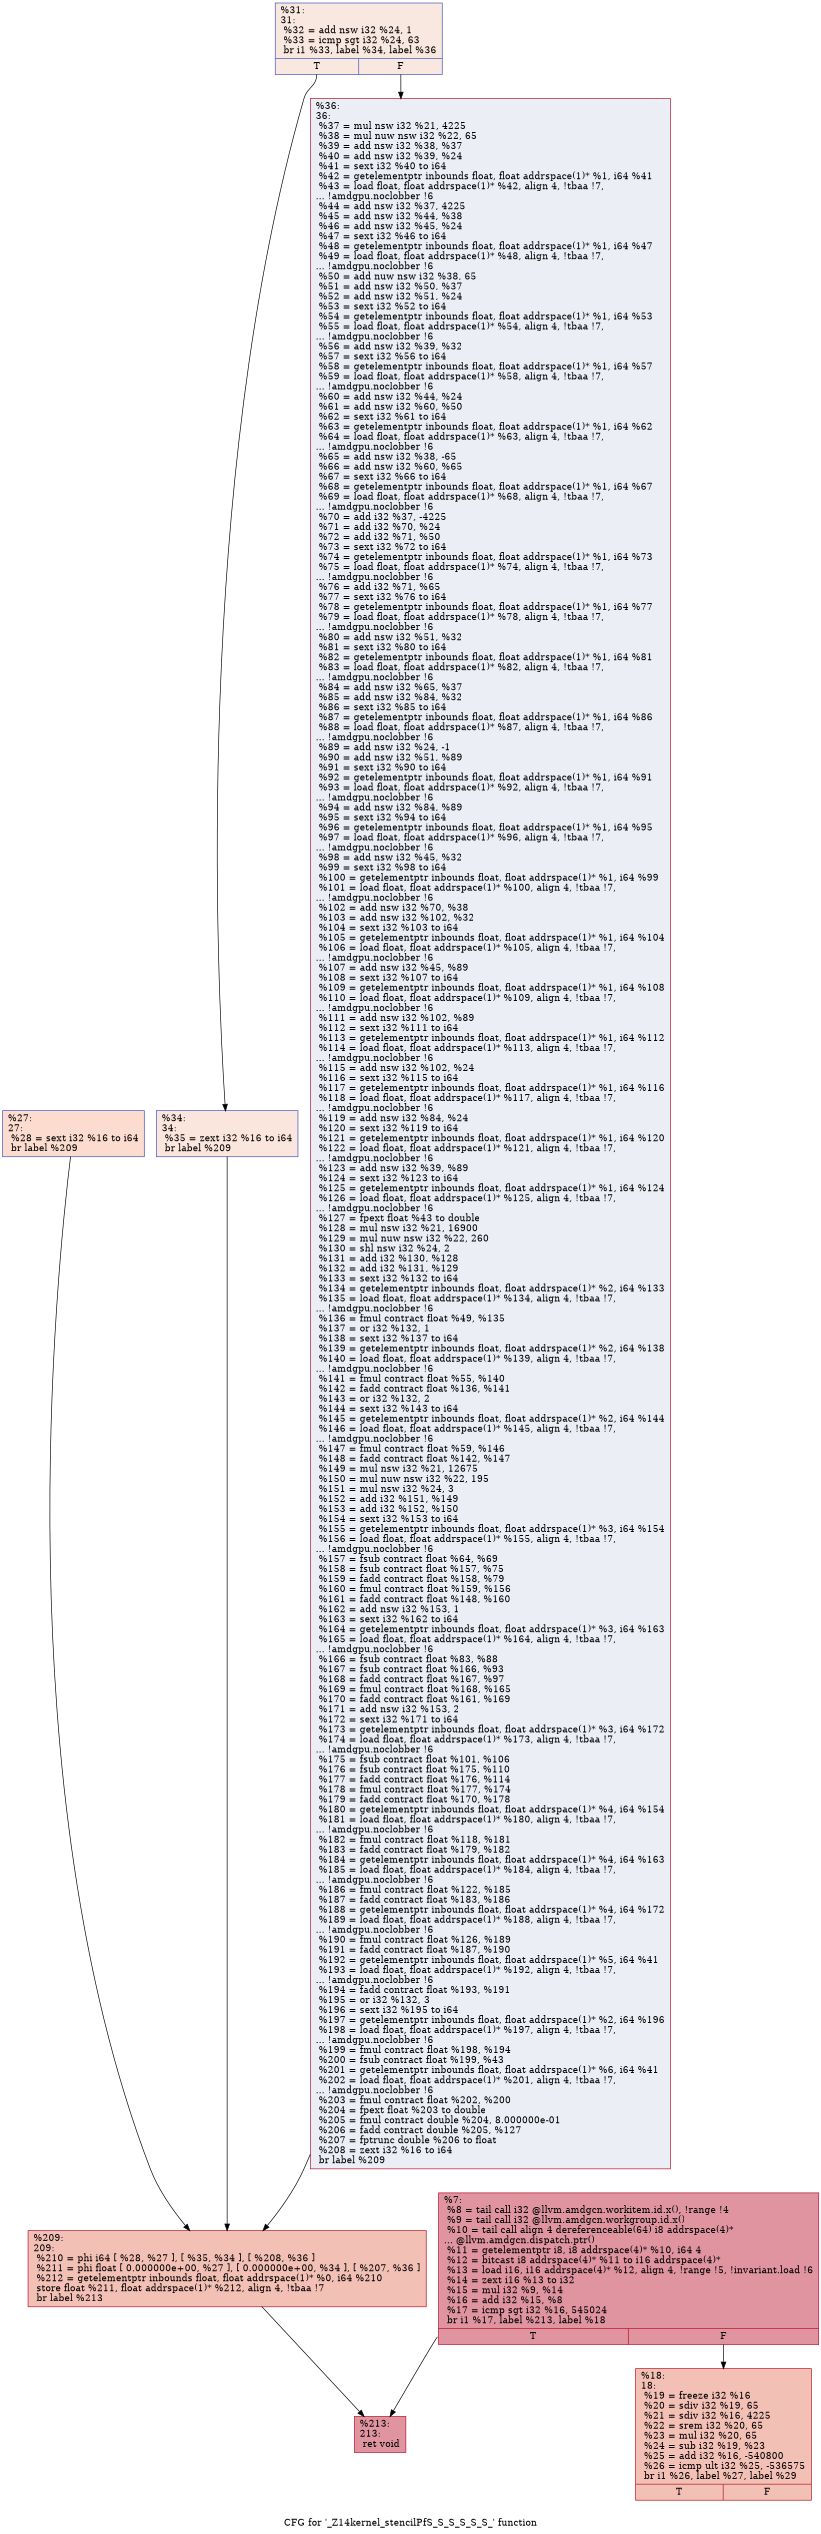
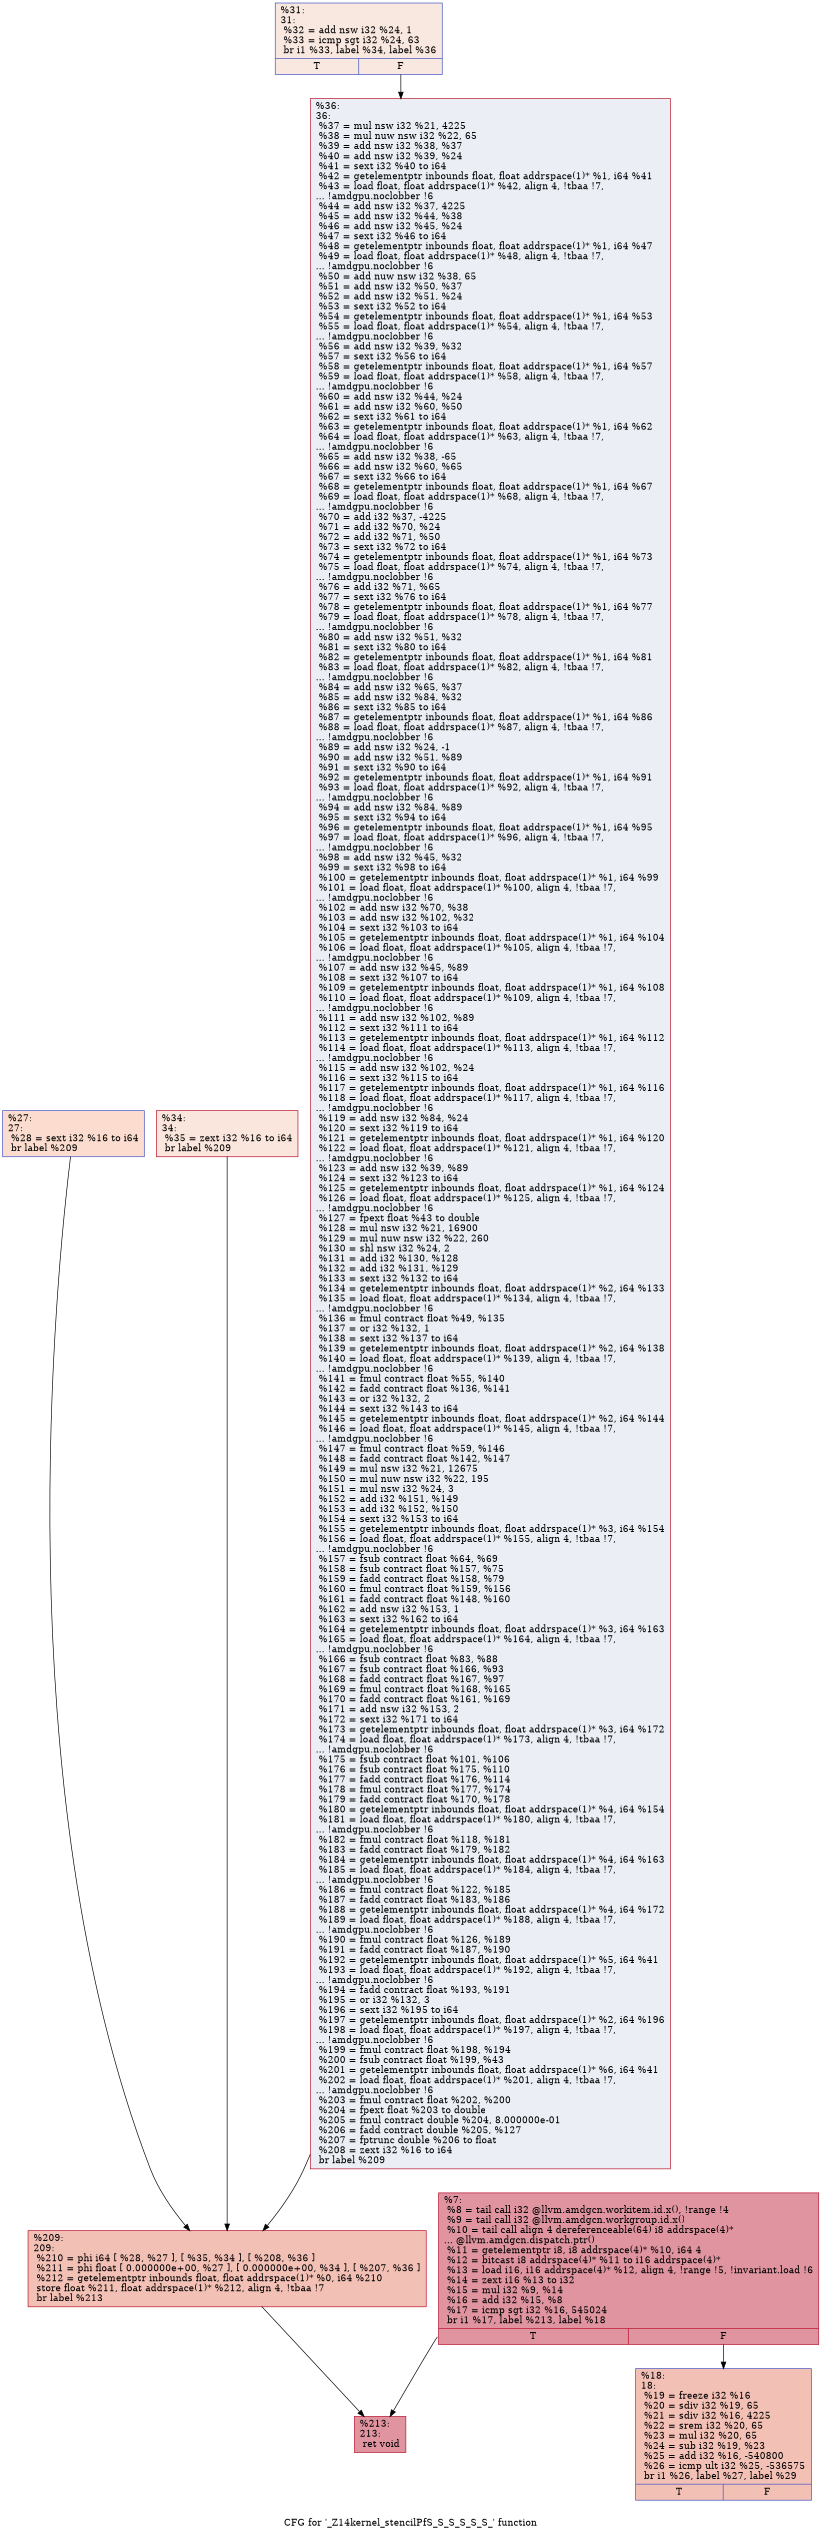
edge "%31:" -> "%34:": removed
node "%34:": color #3d50c3ff -> #b70d28ff
node "%18:": color #b70d28ff -> #3d50c3ff
